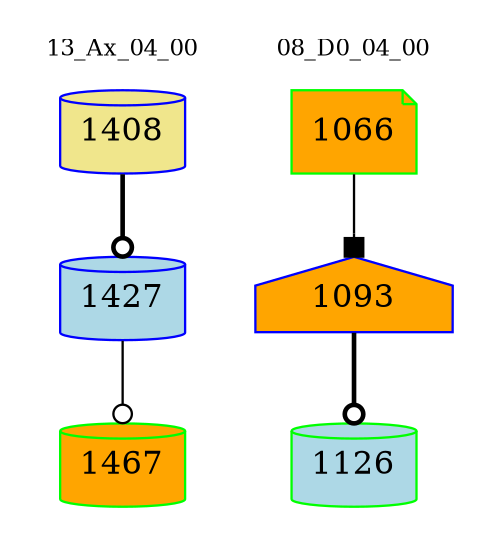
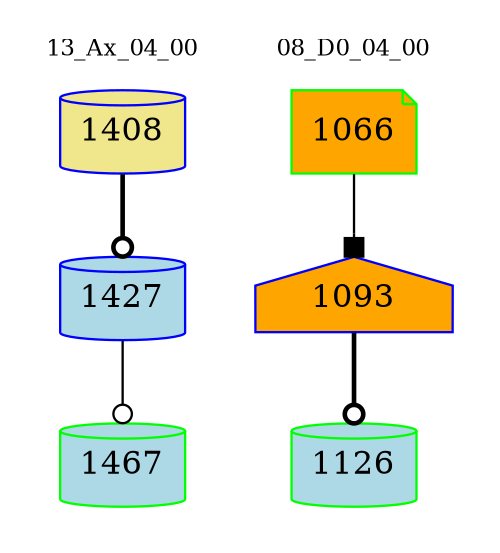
node "1467": fillcolor orange -> lightblue
